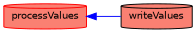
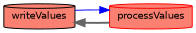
edge "processValues" -> "writeValues": added
